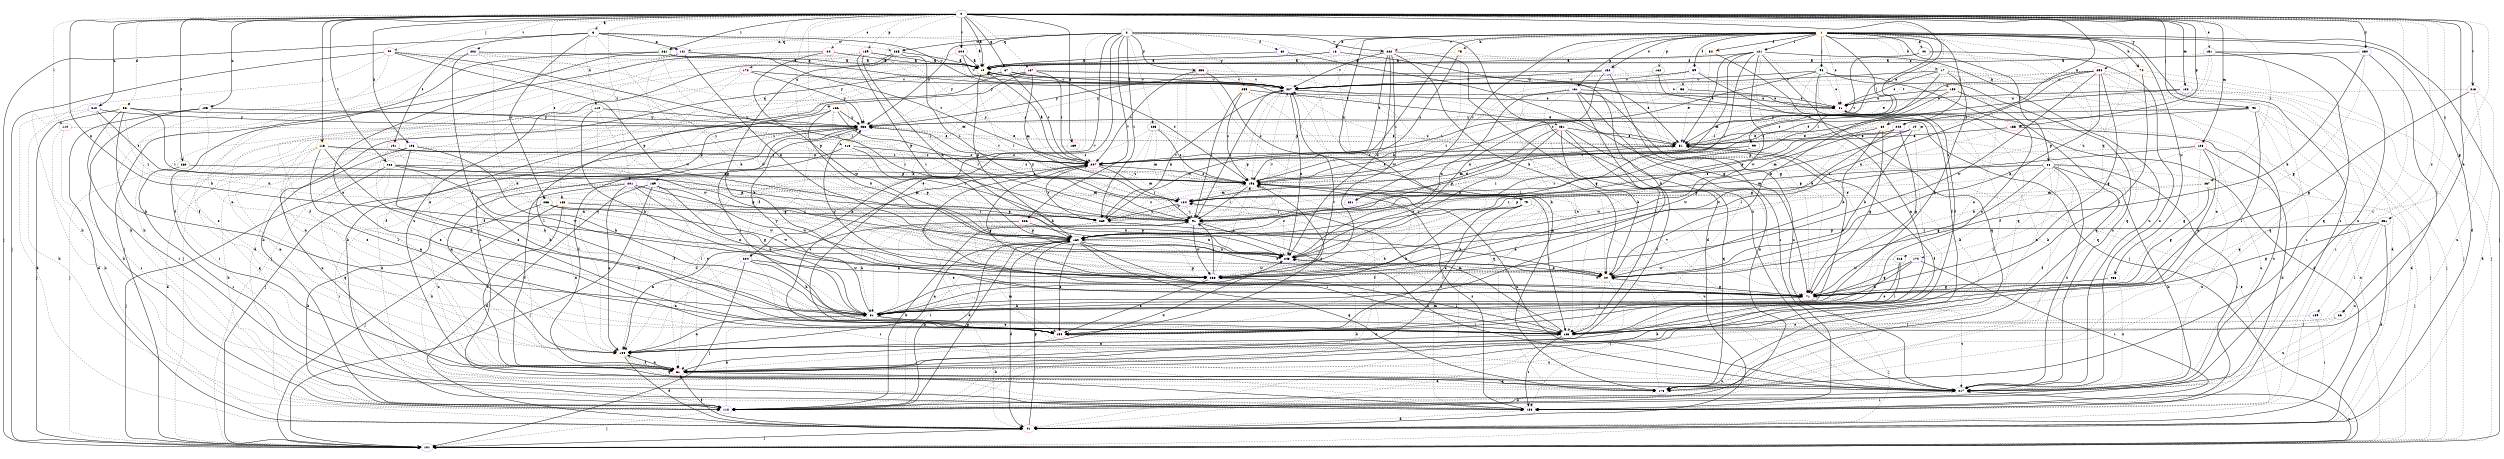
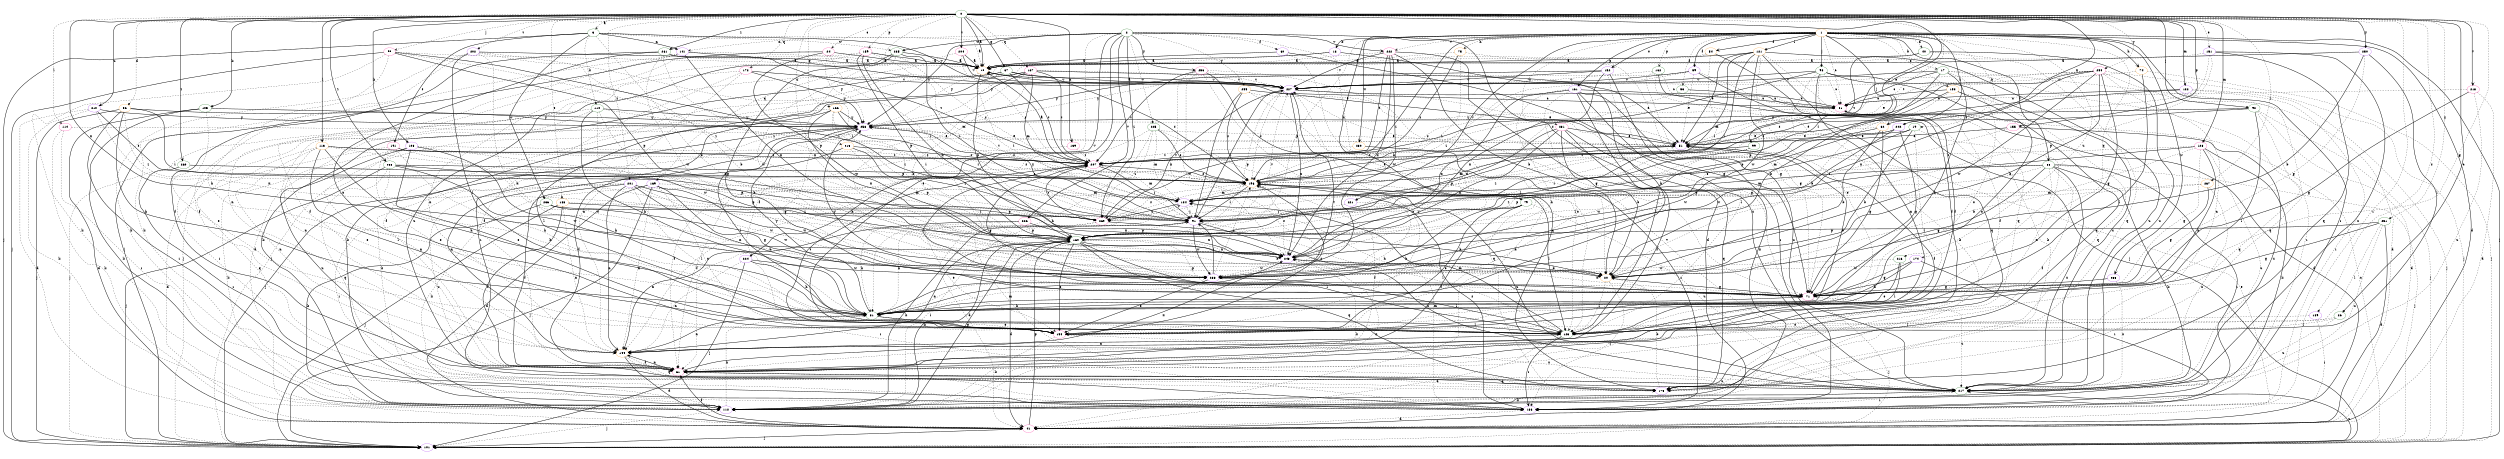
node "230": added
